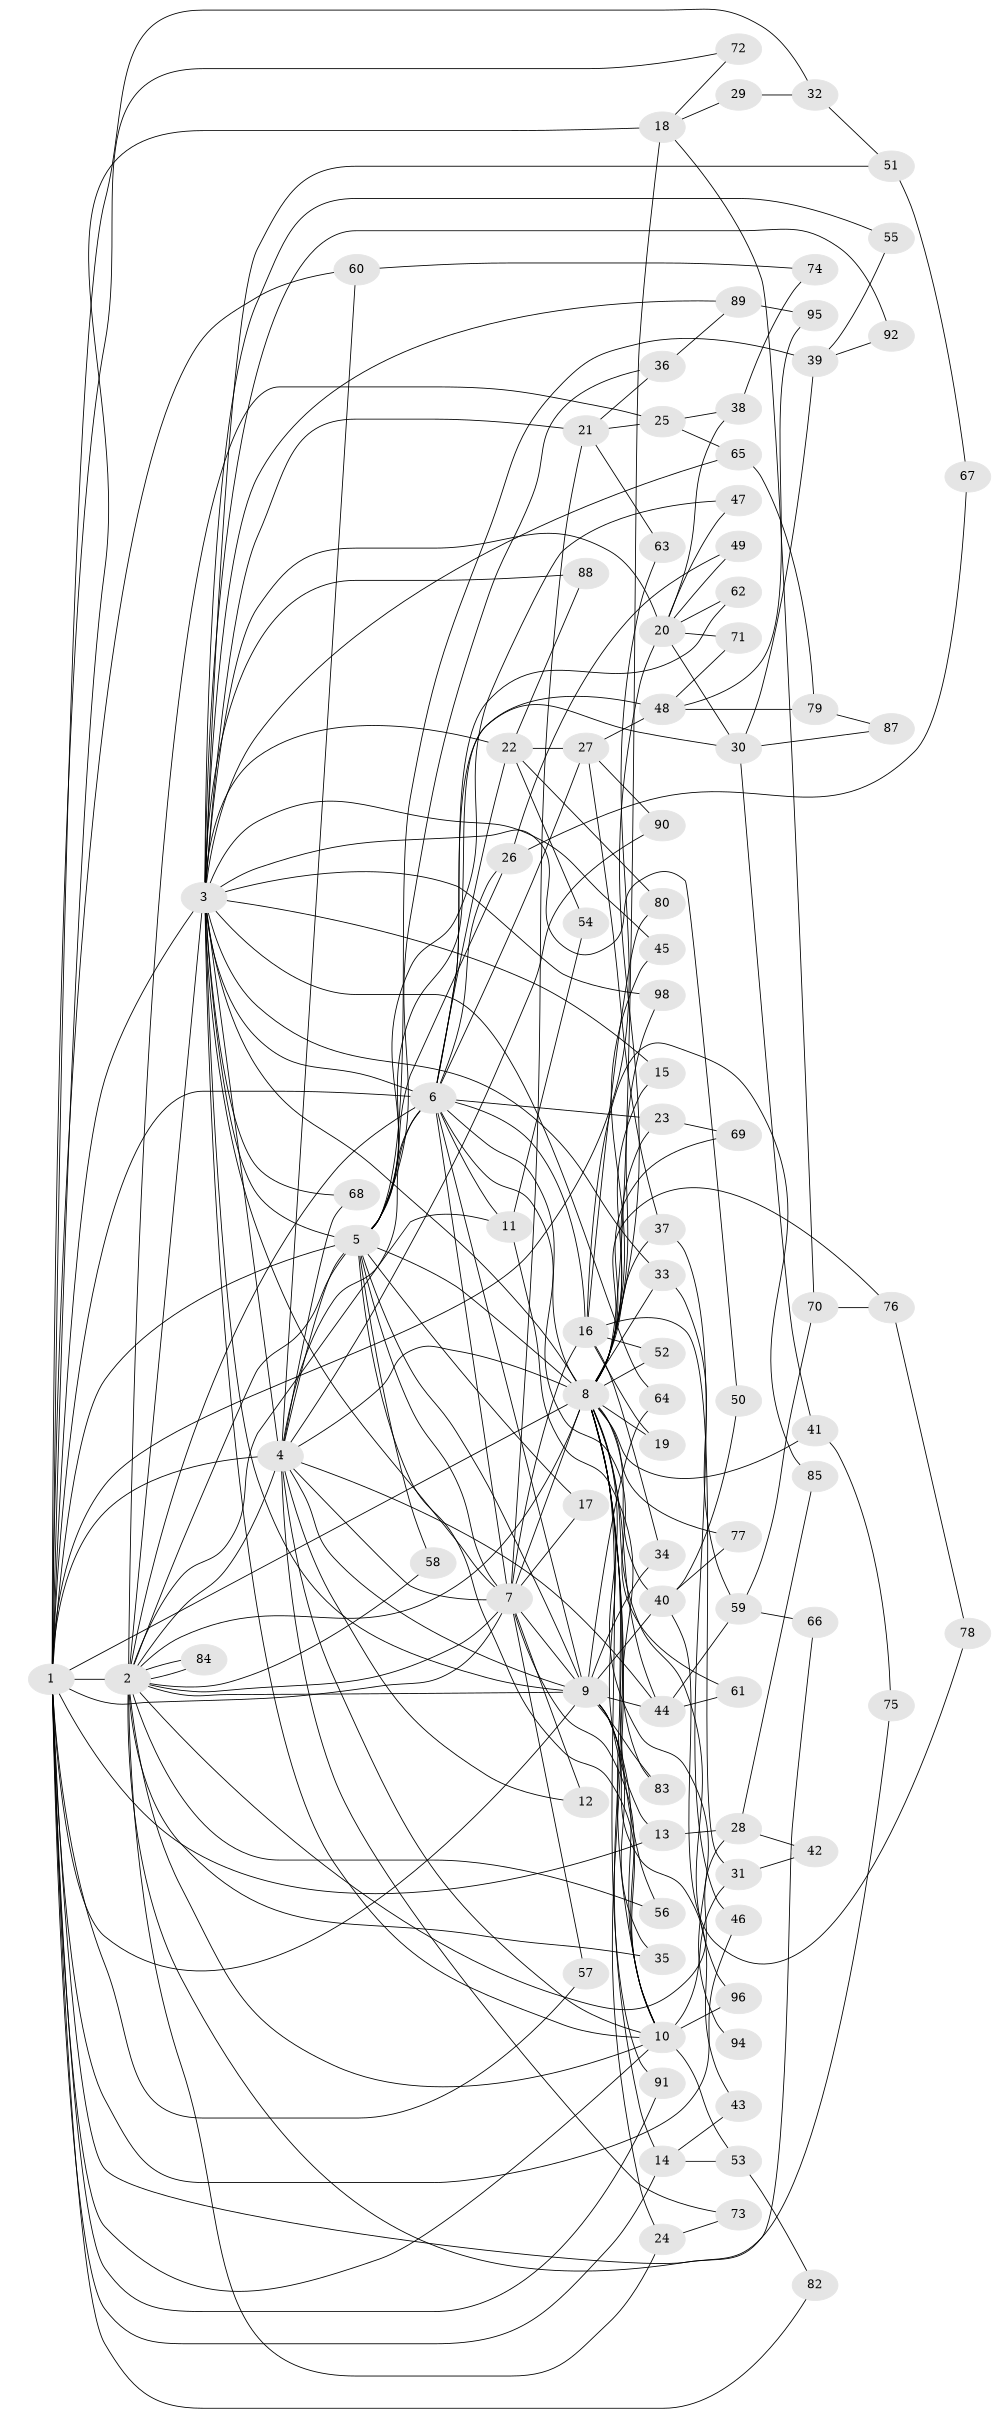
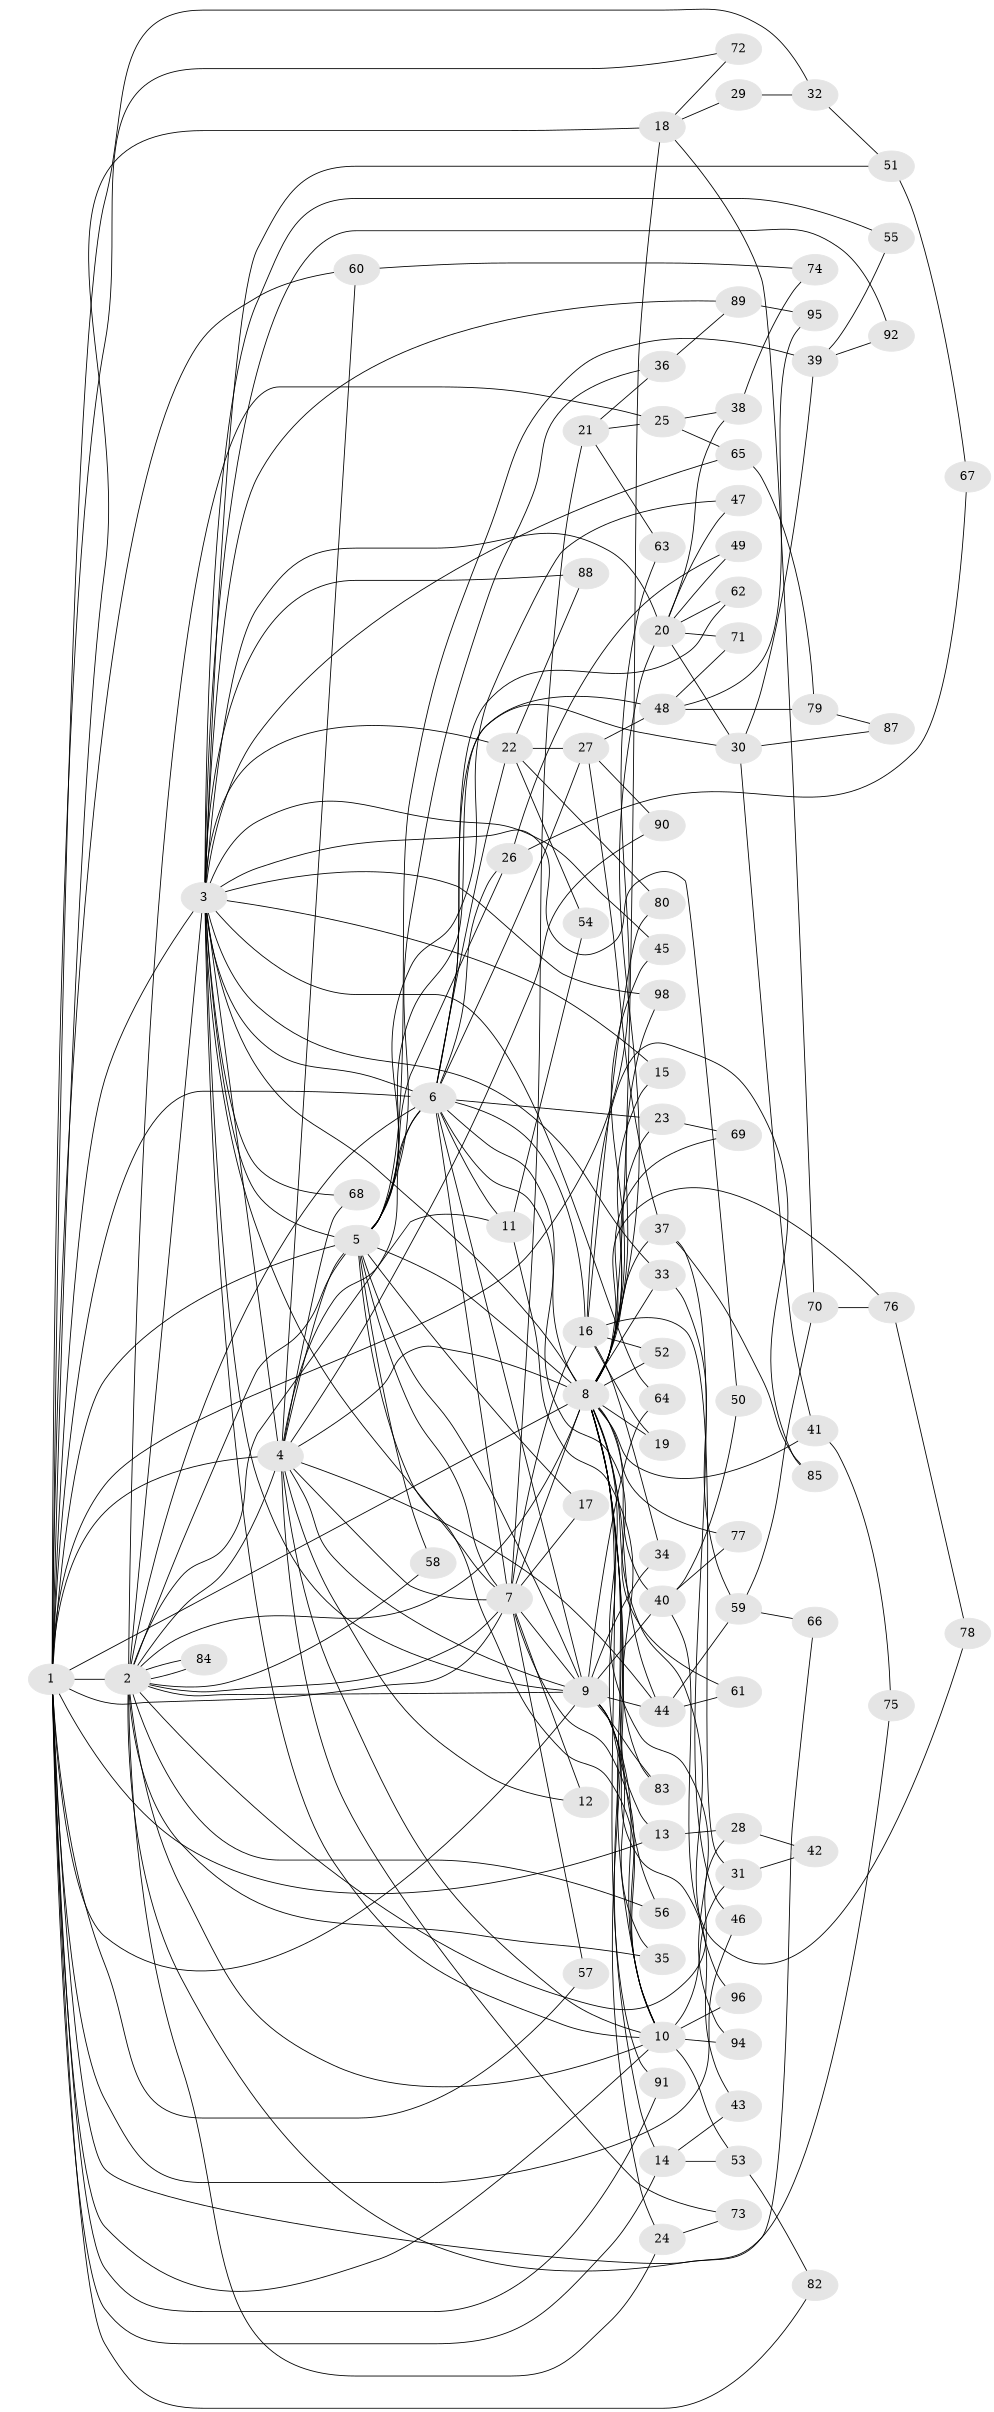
edge "21" -- "3": removed
edge "85" -- "28": now "85" -- "37"
edge "10" -- "94": added
